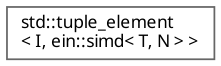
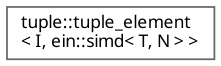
node "std::tuple_element < I, ein::simd< T, N > >": label "std::tuple_element < I, ein::simd< T, N > >" -> "tuple::tuple_element < I, ein::simd< T, N > >"
